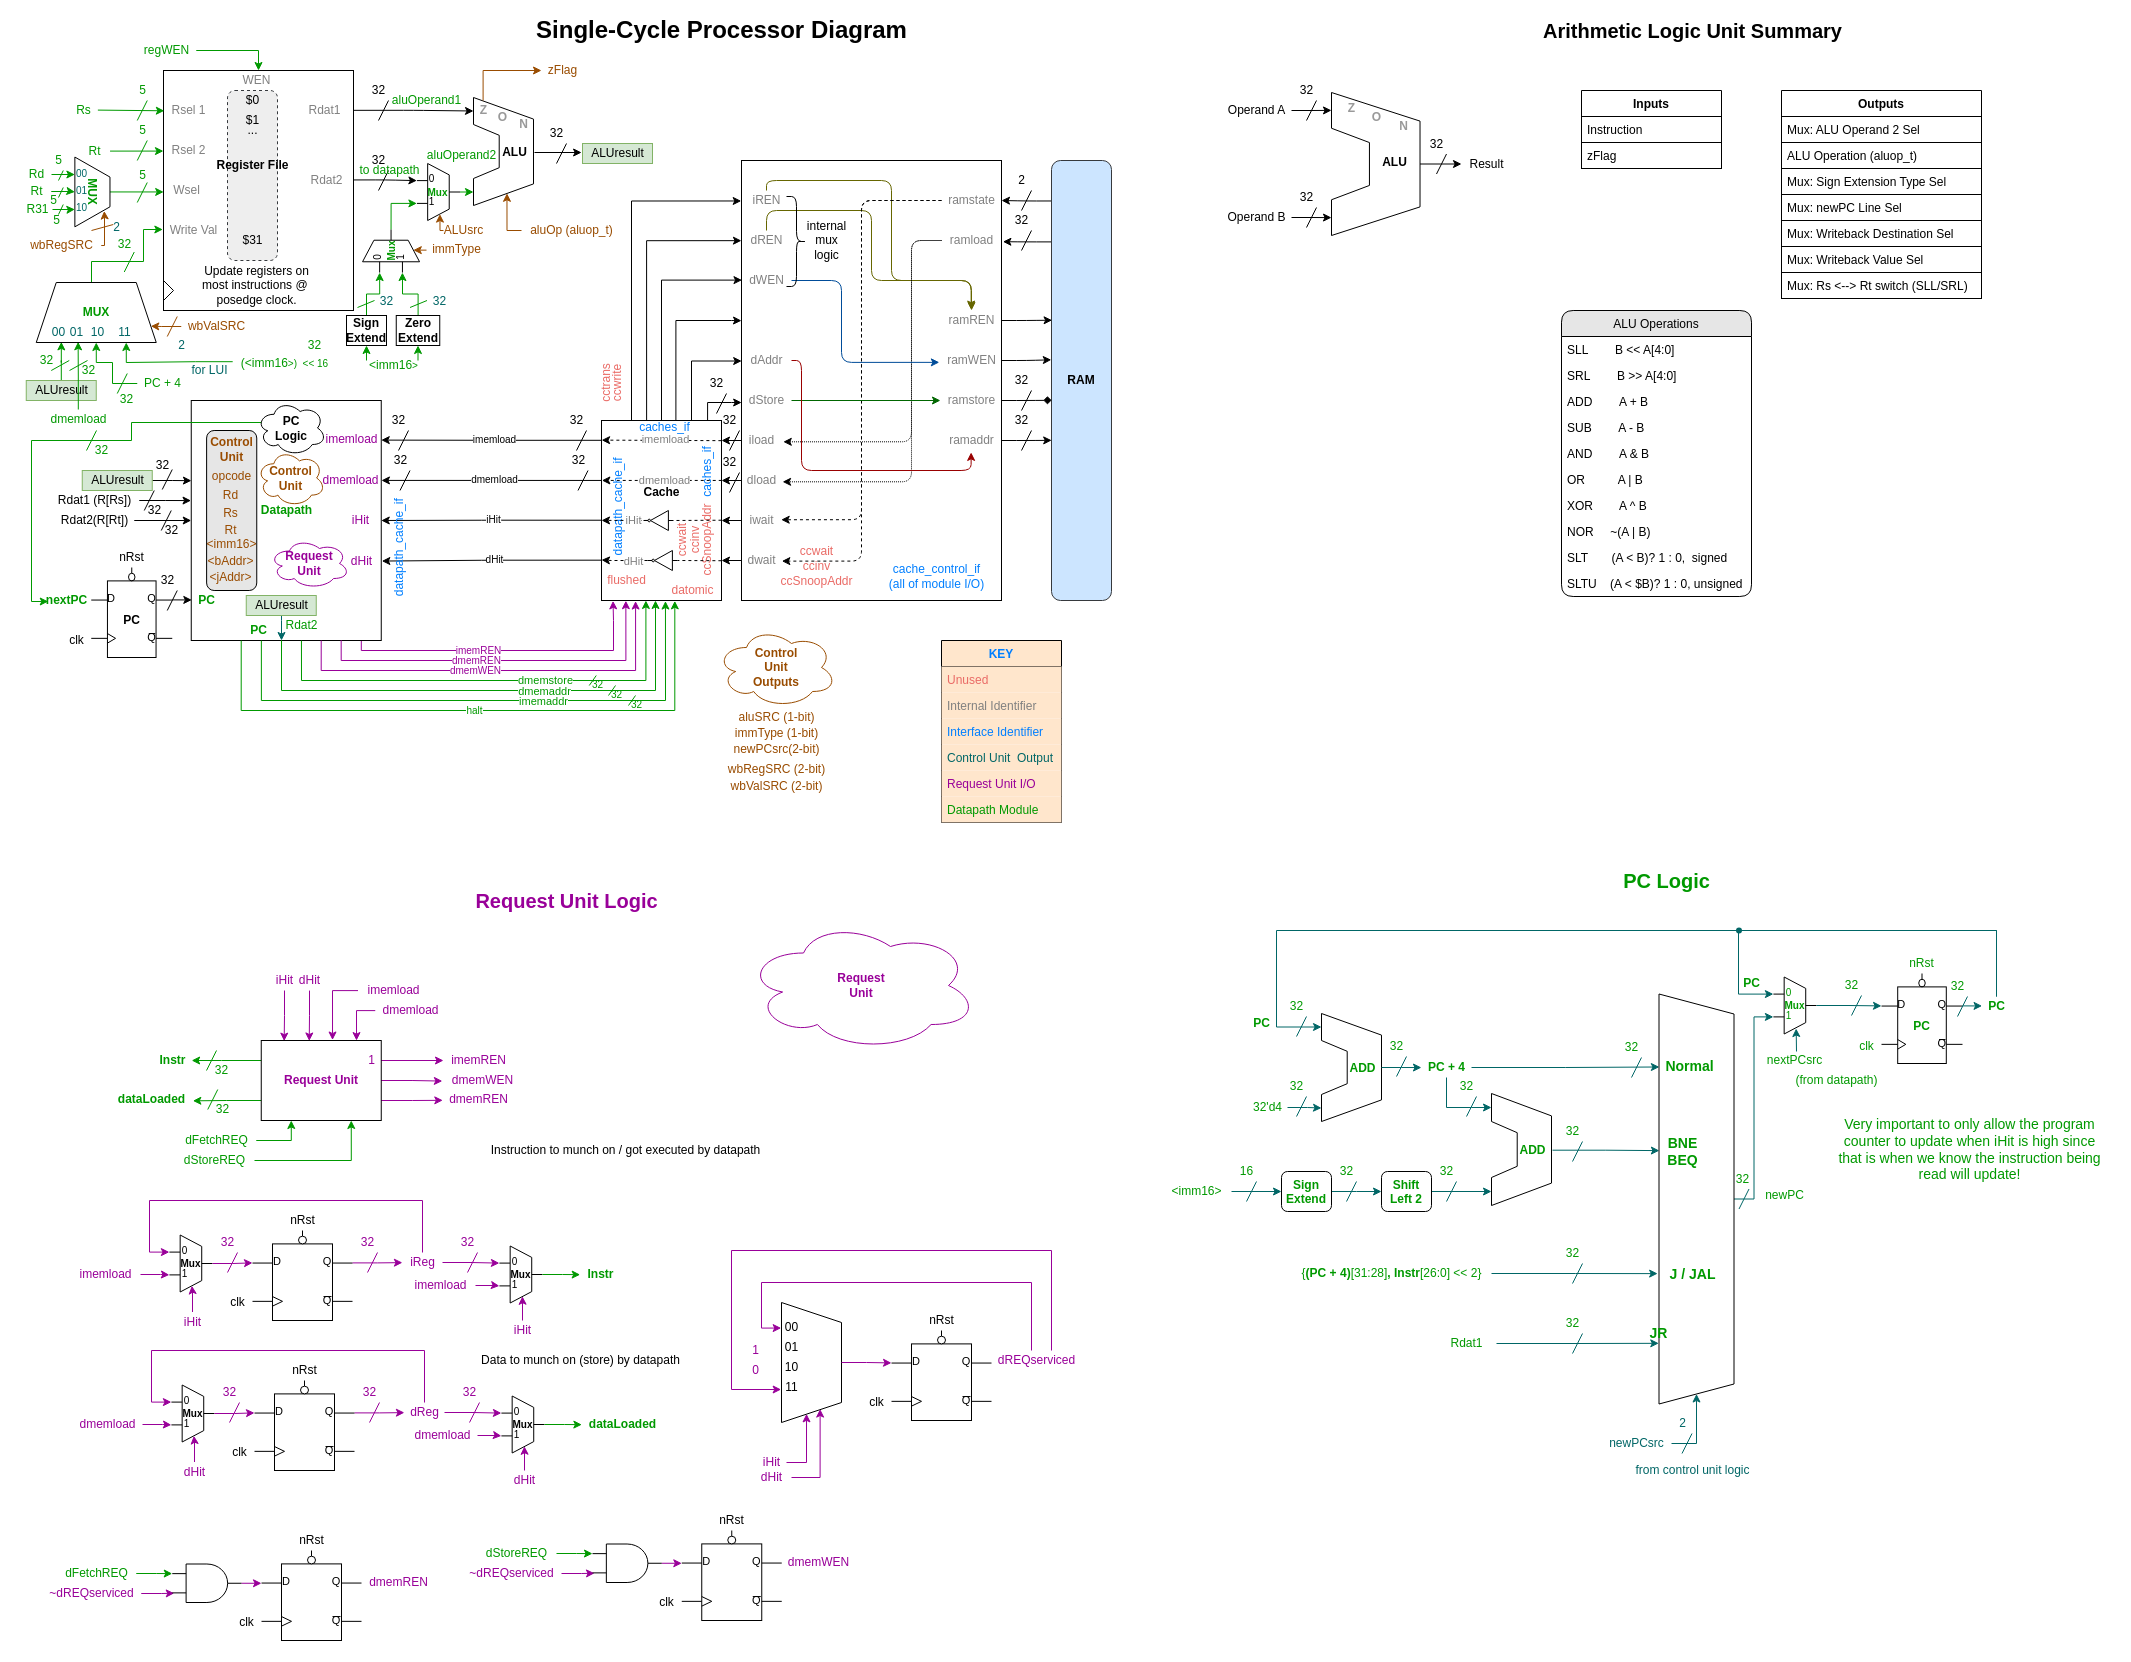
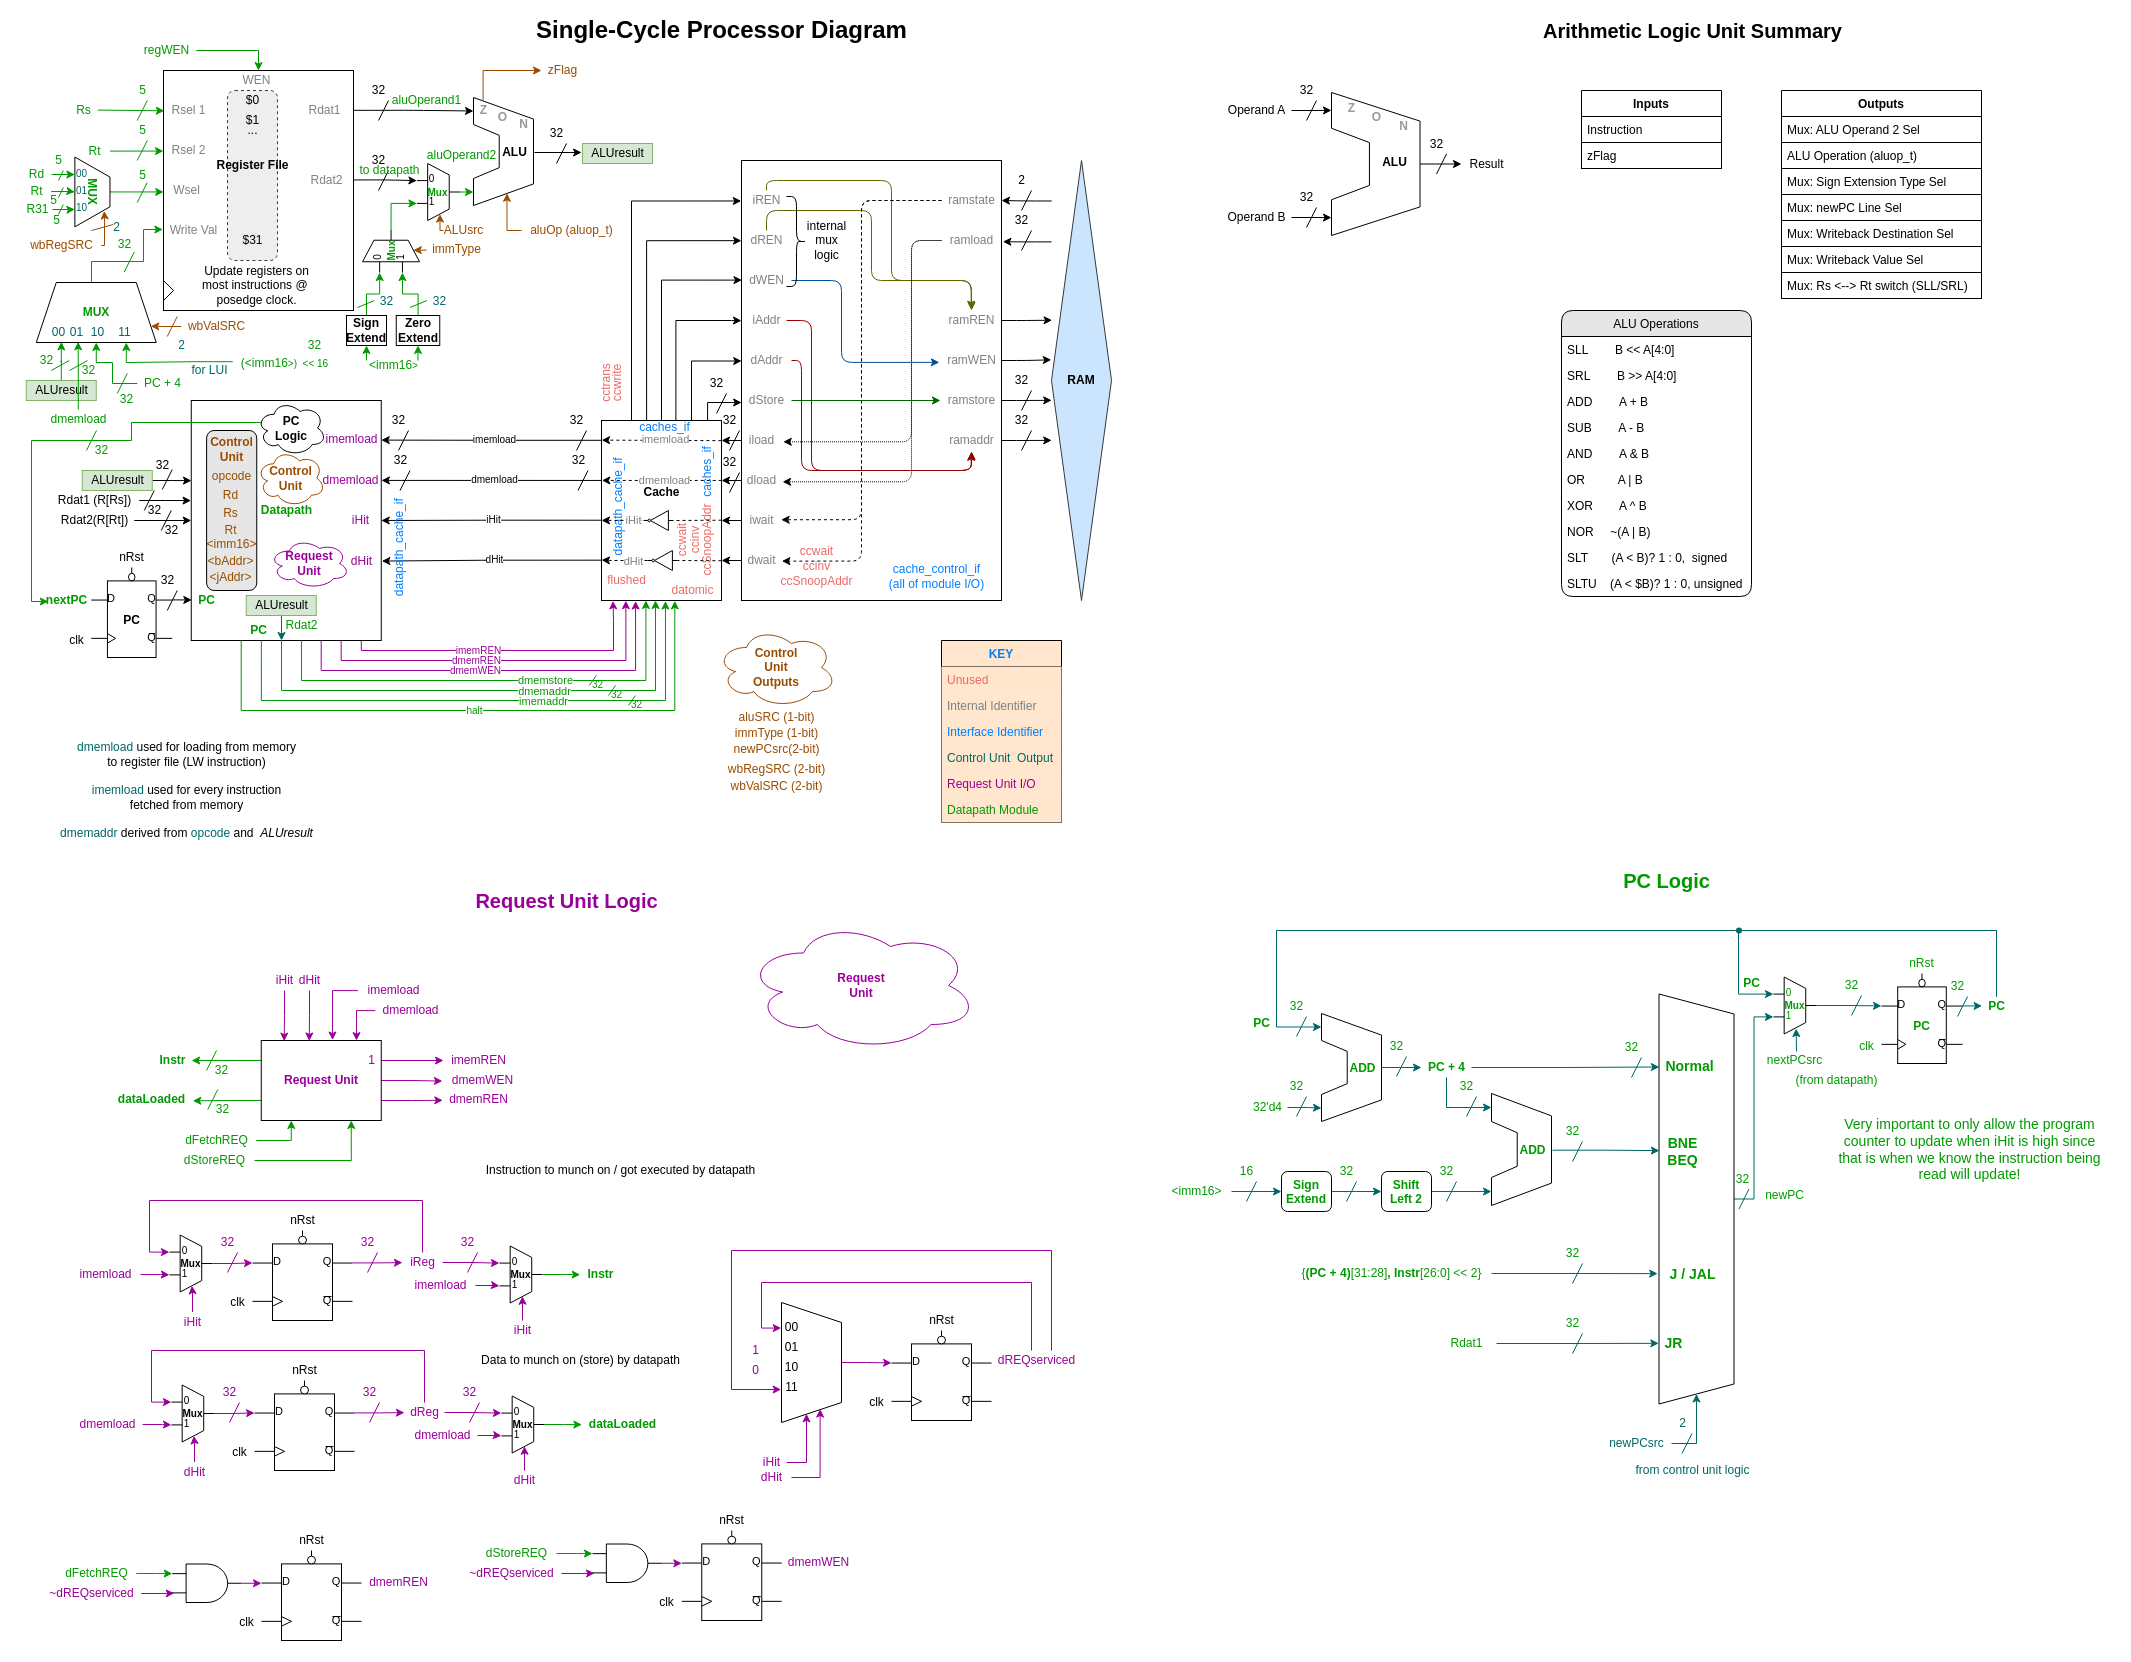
node "iAddr": added
node "RAM": shape rounded rectangle -> diamond
edge "iAddr" -> "ramaddr": added
edge "ramstore" -> "RAM": arrowhead diamond -> classic
node "dmemload used for loading from memory to register file (LW instruction) imemload used for every instruction fetched from memory dmemaddr derived from opcode and ALUresult": added
node "Instruction to munch on / got executed by datapath": moved (626, 1151) -> (621, 1171)
node "JR": moved (1658, 1334) -> (1673, 1344)
